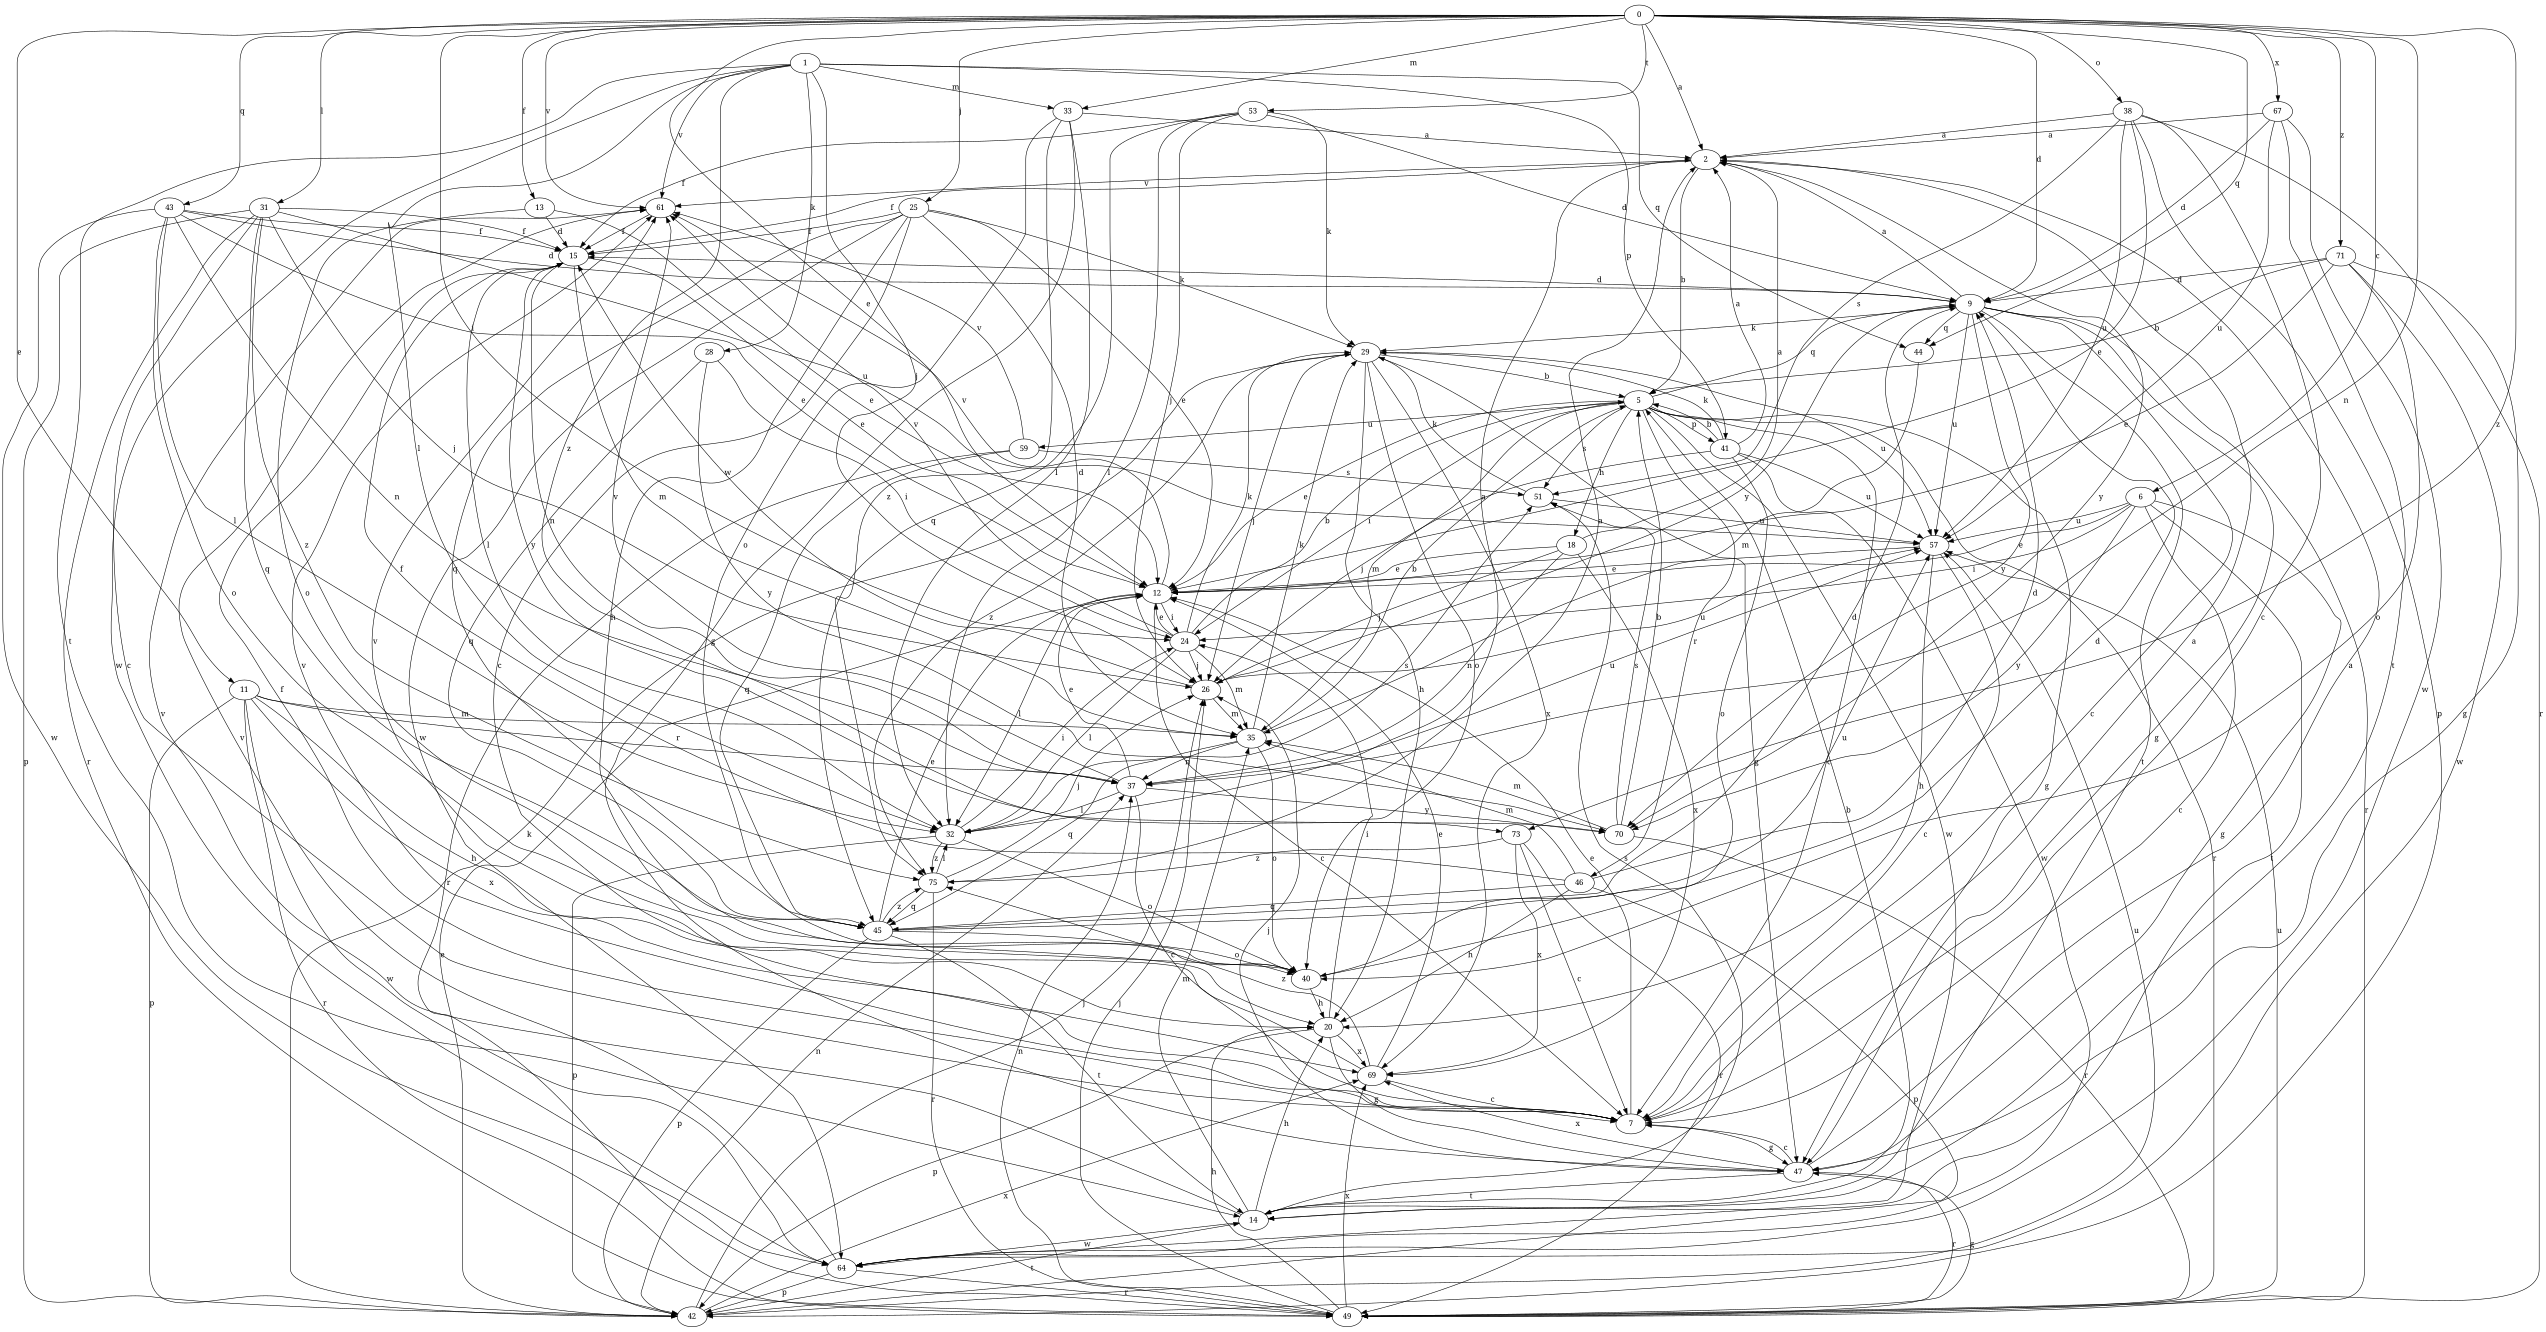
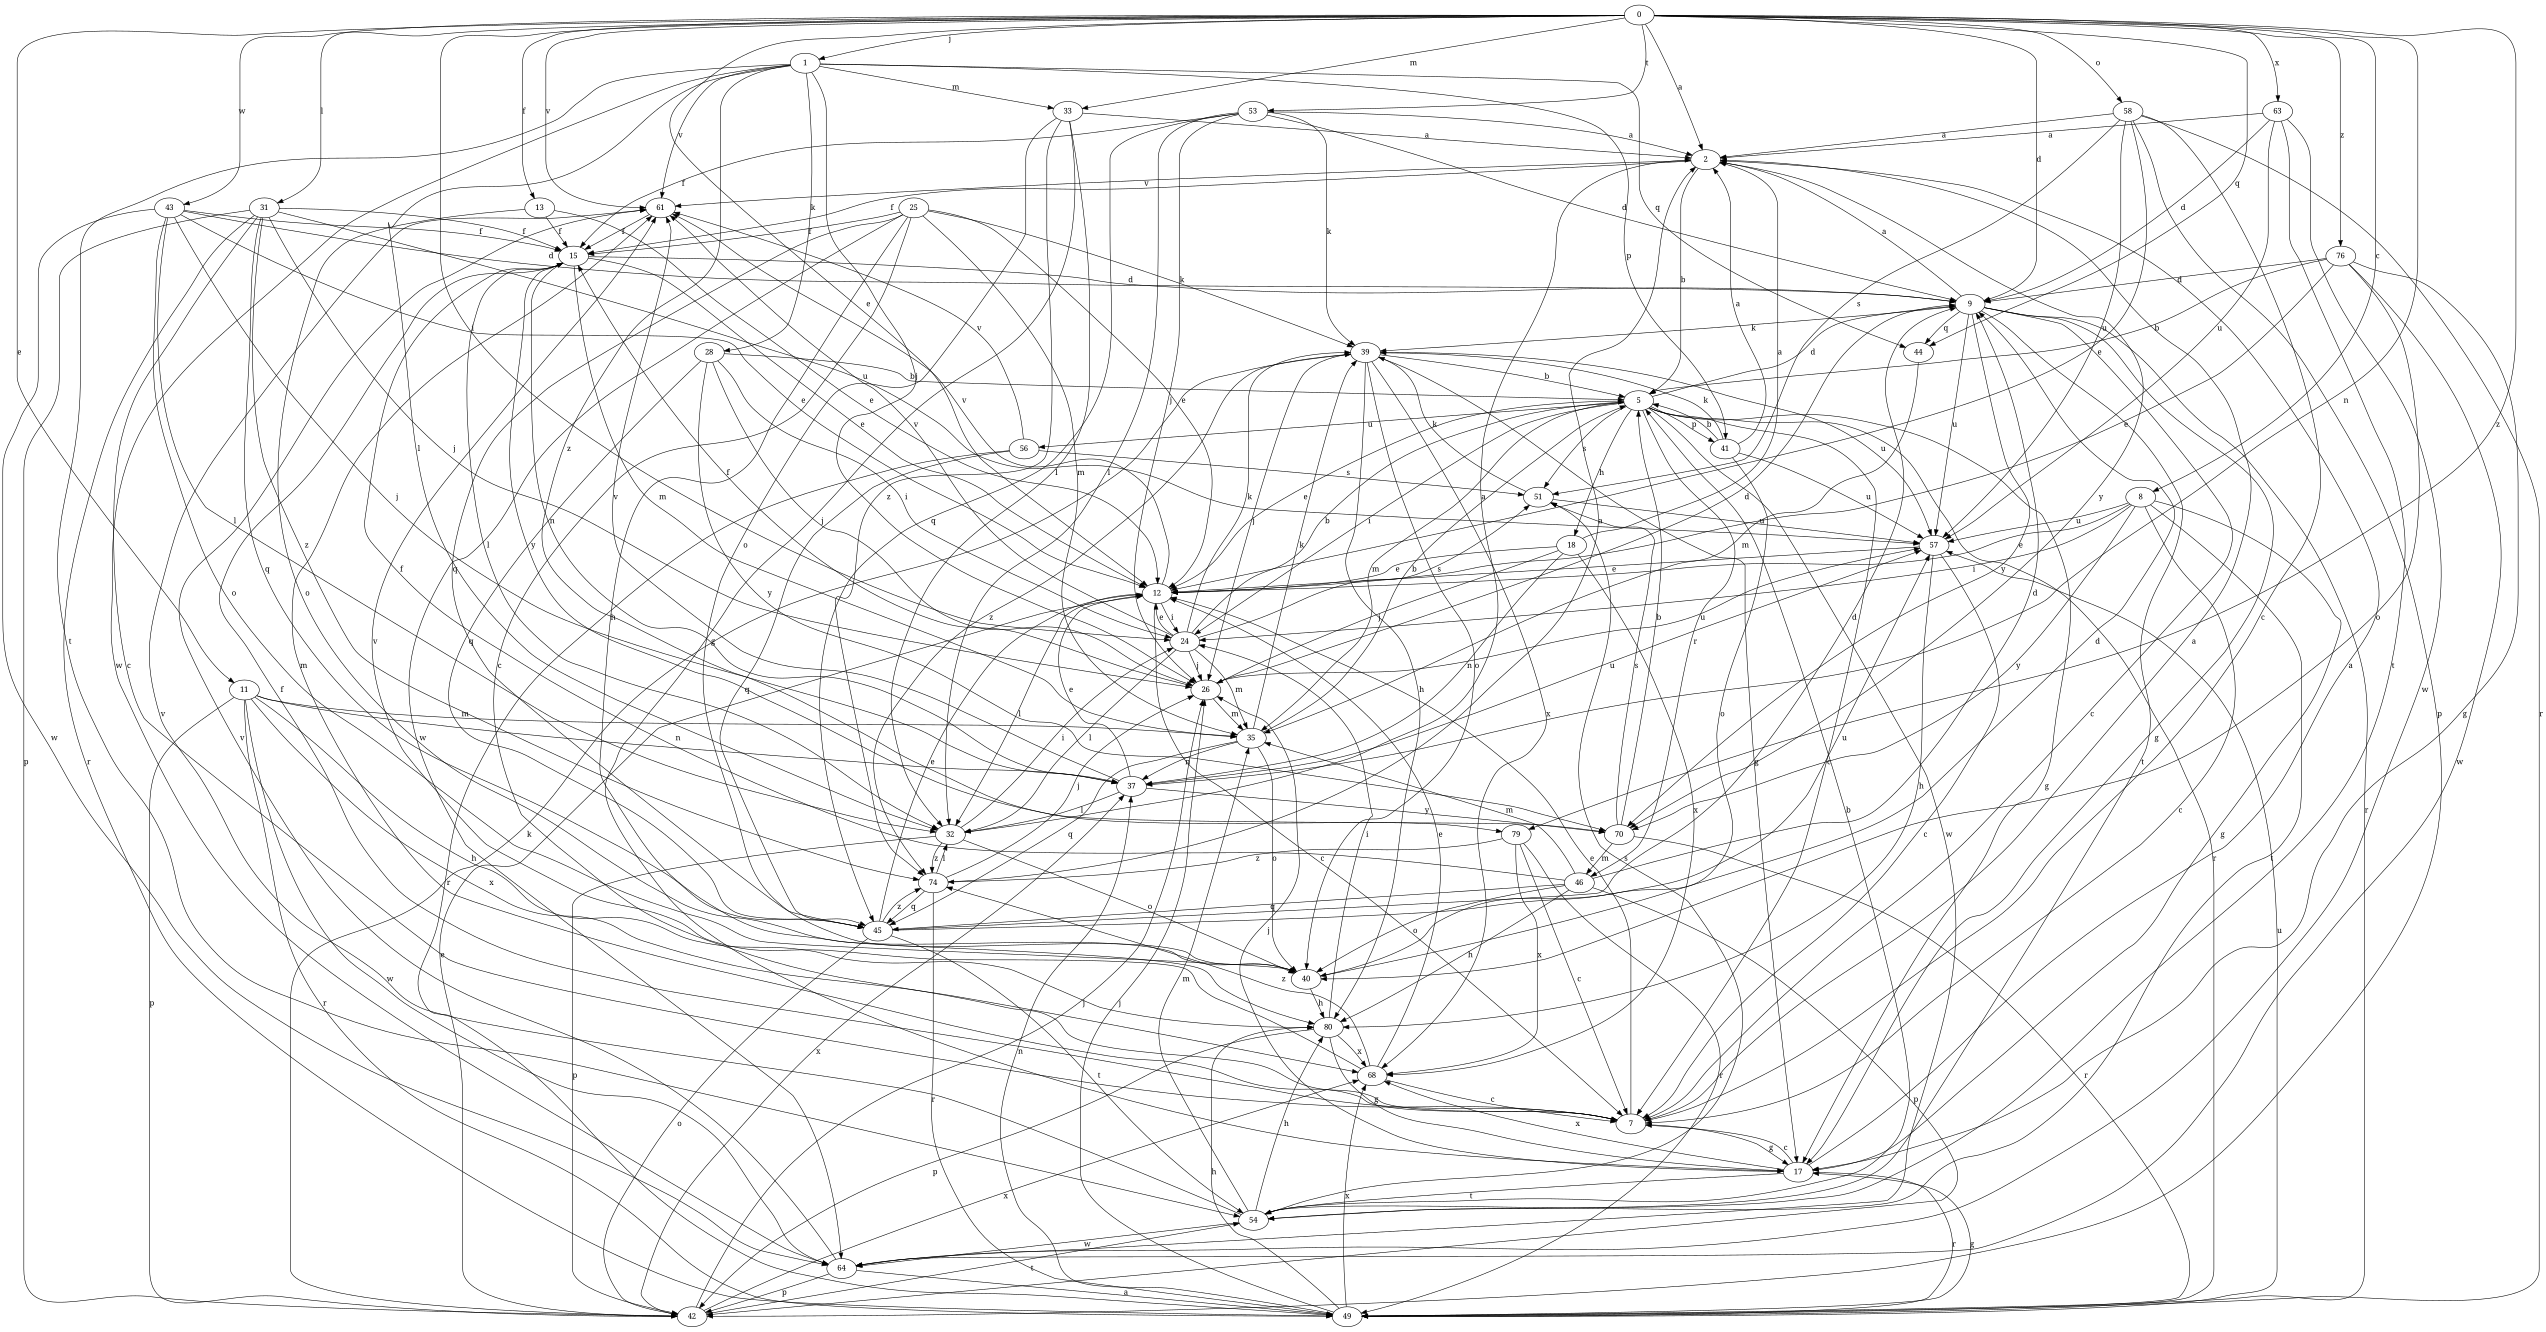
edge "0" -> "25": now "0" -> "1"
edge "0" -> "43": label "q" -> "w"
node "38": label "38" -> "58"
node "67": label "67" -> "63"
edge "53" -> "2": added, label "a"
edge "13" -> "15": label "d" -> "f"
node "71": label "71" -> "76"
edge "9" -> "15": reversed
node "29": label "29" -> "39"
edge "5" -> "9": label "q" -> "d"
edge "28" -> "5": added, label "b"
node "59": label "59" -> "56"
edge "26" -> "15": label "w" -> "f"
edge "25" -> "35": label "d" -> "m"
edge "43" -> "37": label "n" -> "j"
edge "26" -> "9": label "y" -> "d"
node "6": label "6" -> "8"
edge "41" -> "26": now "28" -> "26"
edge "7" -> "61": label "v" -> "m"
edge "11" -> "37": label "r" -> "n"
edge "32" -> "51": now "24" -> "51"
edge "70" -> "35": now "70" -> "46"
node "73": label "73" -> "79"
node "75": label "75" -> "74"
edge "45" -> "40": now "46" -> "40"
node "20": label "20" -> "80"
edge "42" -> "37": label "n" -> "x"
edge "37" -> "7": removed, label "c"
node "69": label "69" -> "68"
edge "45" -> "42": label "p" -> "o"
node "47": label "47" -> "17"
edge "41" -> "64": removed, label "w"
node "14": label "14" -> "54"
edge "42" -> "57": removed, label "u"
edge "64" -> "49": label "r" -> "a"
